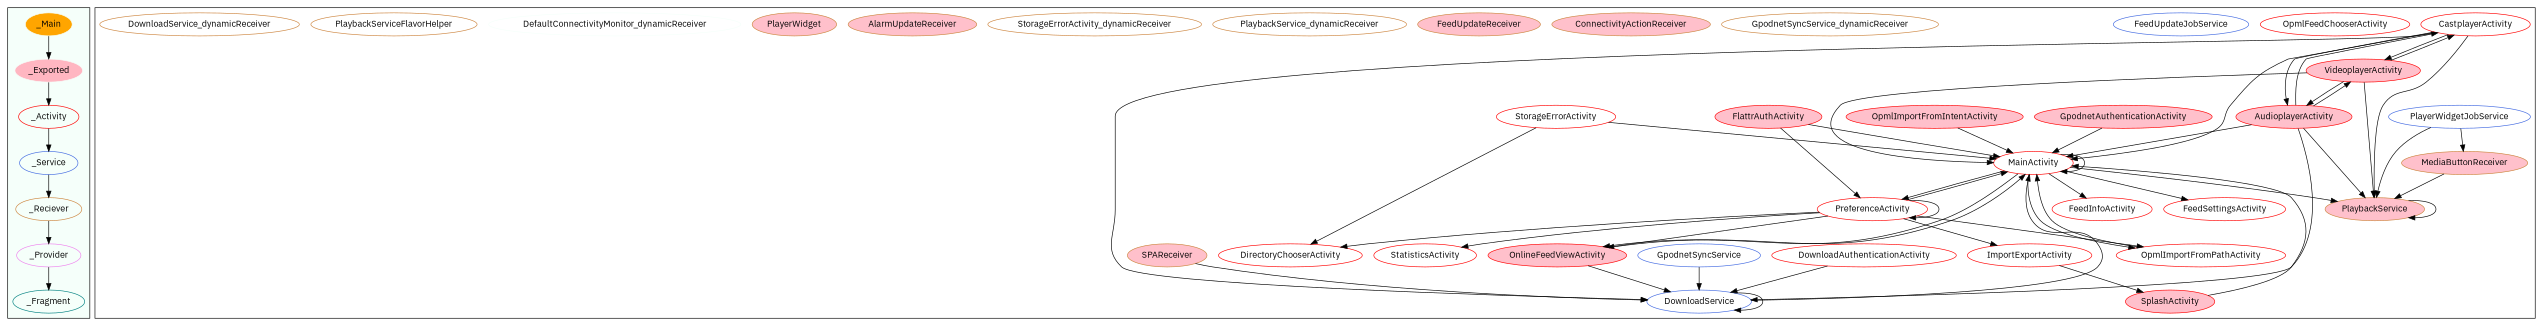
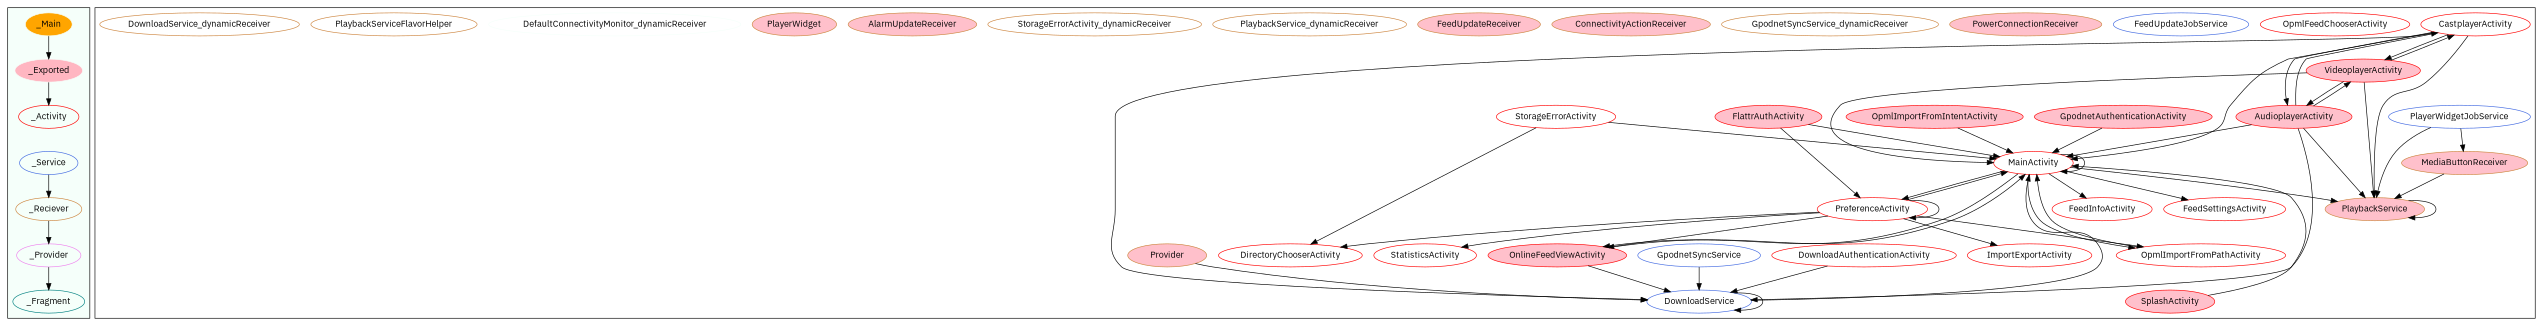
node "PowerConnectionReceiver": added
edge "_Activity" -> "_Service": removed
node "SPAReceiver": label "SPAReceiver" -> "Provider"
edge "ImportExportActivity" -> "SplashActivity": removed
